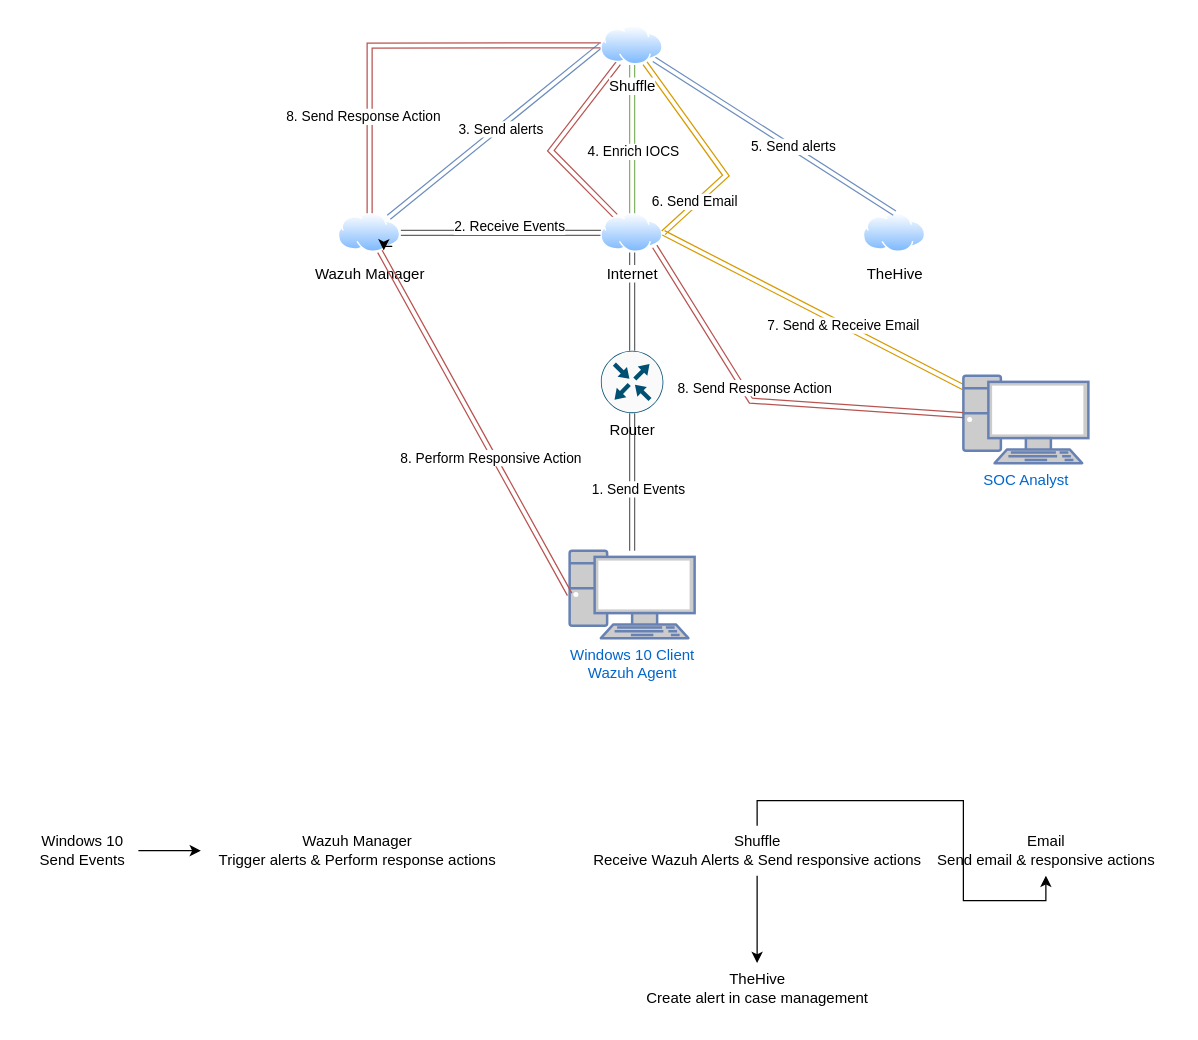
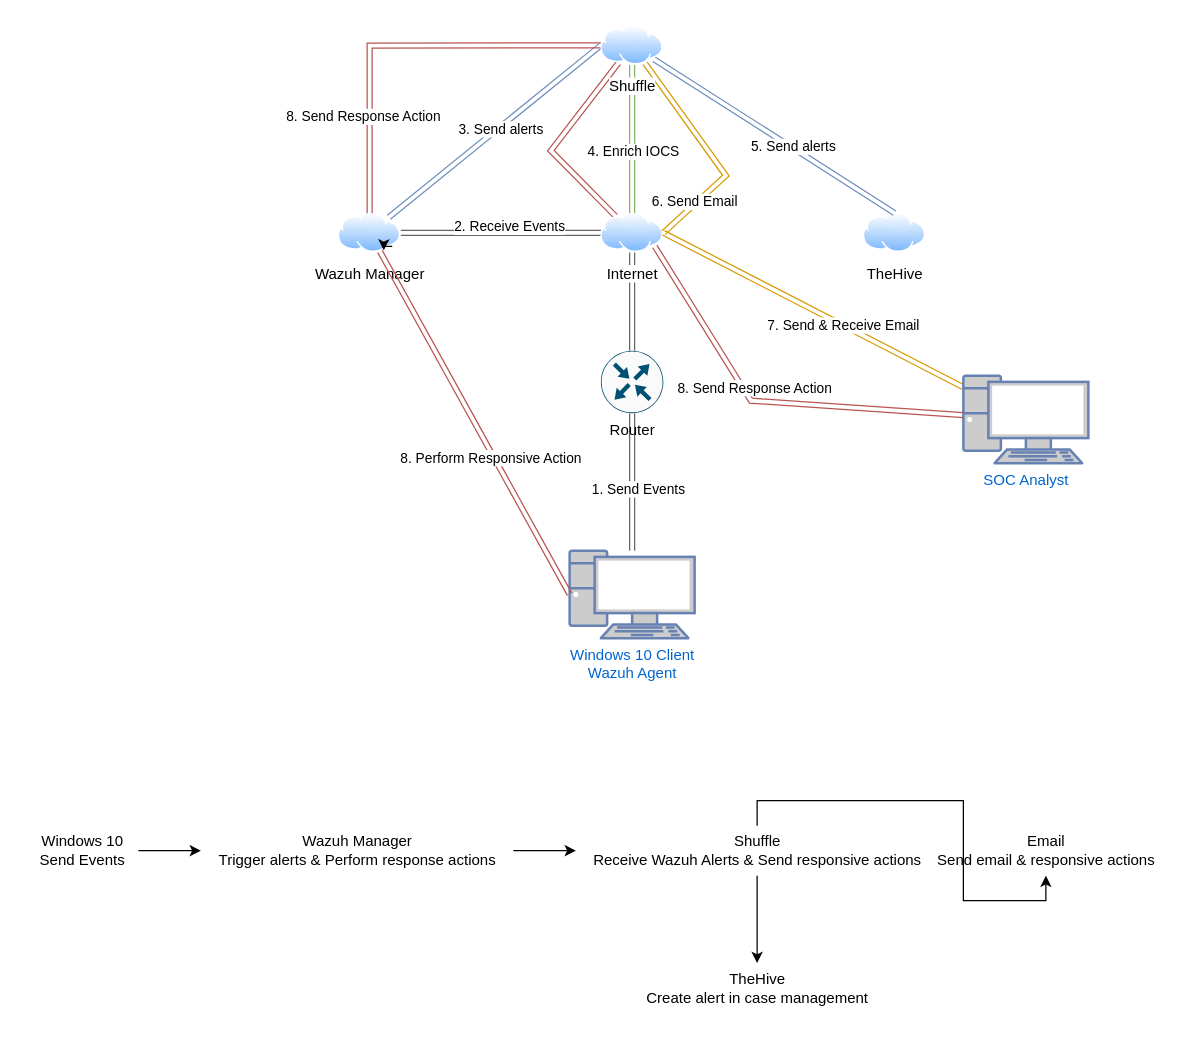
edge "Wazuh Manager Trigger alerts & Perform response actions" -> "Shuffle Receive Wazuh Alerts & Send responsive actions": added
